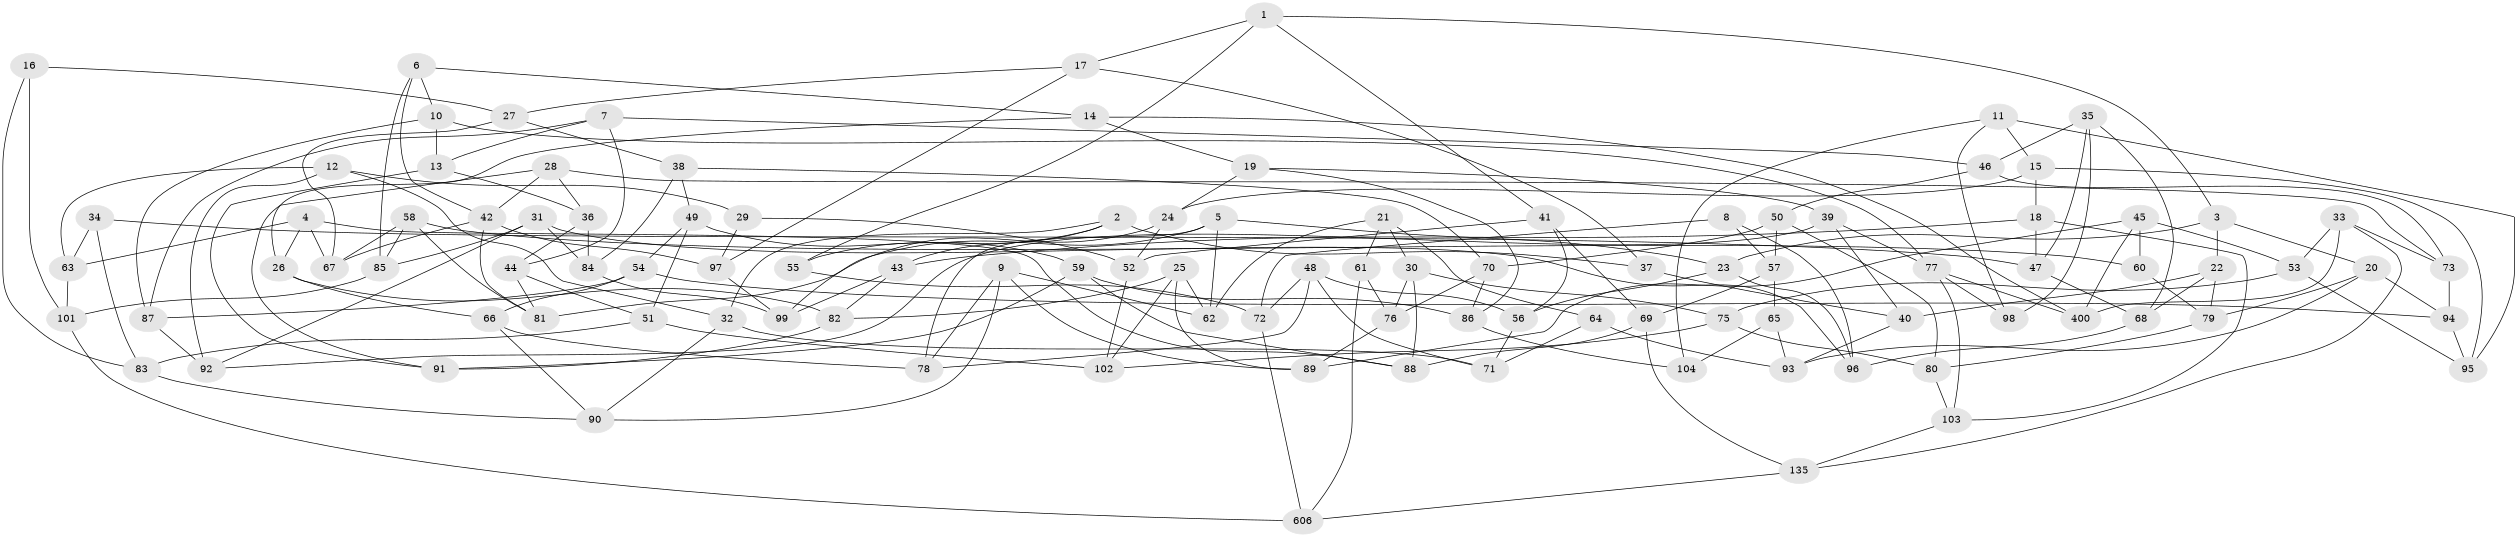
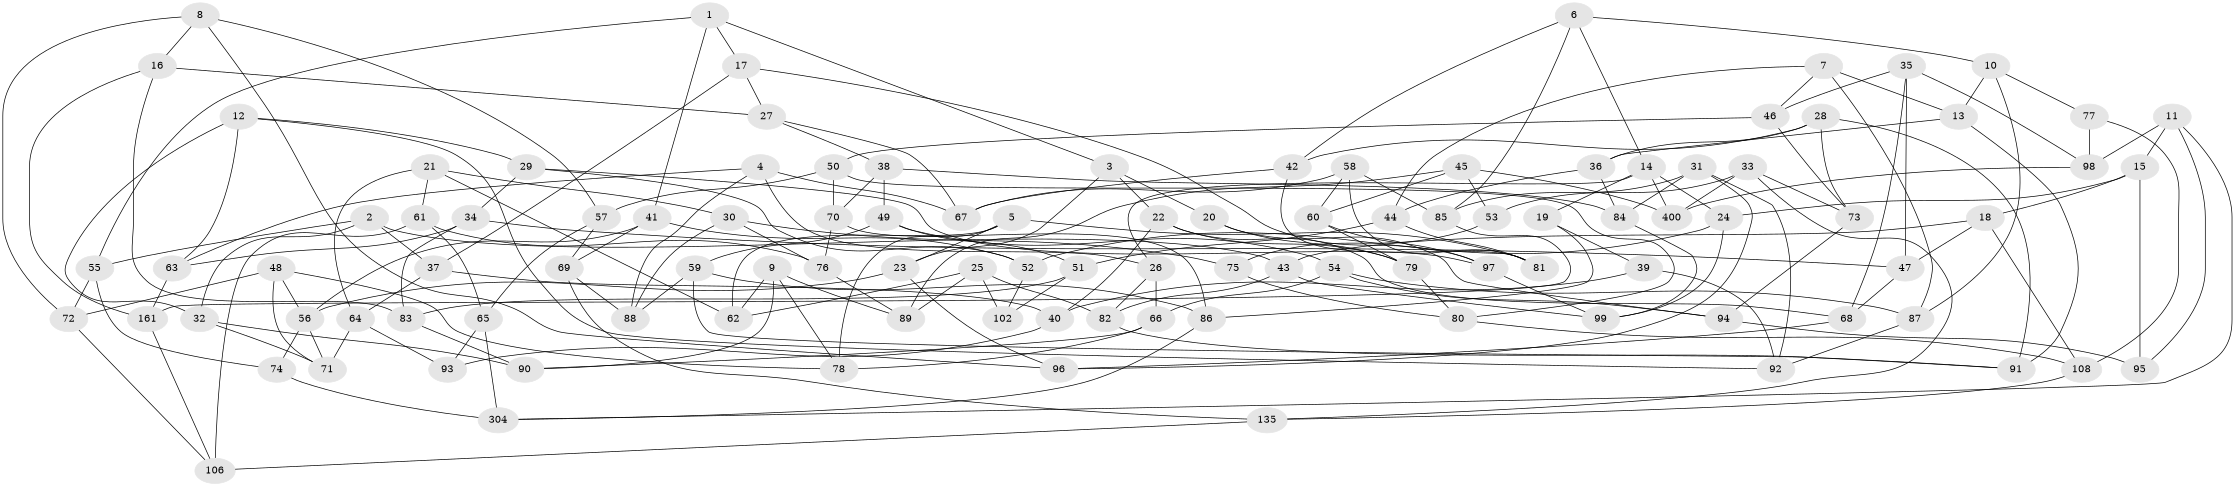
edge "8" -- "16": added
edge "29" -- "34": added
edge "19" -- "24": now "14" -- "24"
edge "39" -- "77": removed
edge "42" -- "97": now "60" -- "97"
edge "61" -- "65": added
edge "37" -- "64": added
edge "77" -- "400": now "98" -- "400"
node "101": label "101" -> "161"
edge "53" -- "95": removed
edge "75" -- "102": removed
edge "20" -- "93": removed
node "74": added
node "104": label "104" -> "304"
node "103": label "103" -> "108"
node "606": label "606" -> "106"
